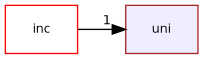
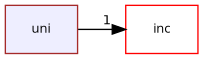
edge "inc" -> "uni": reversed
